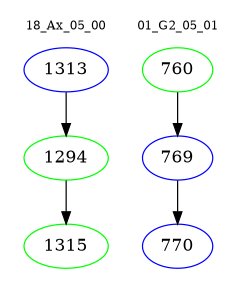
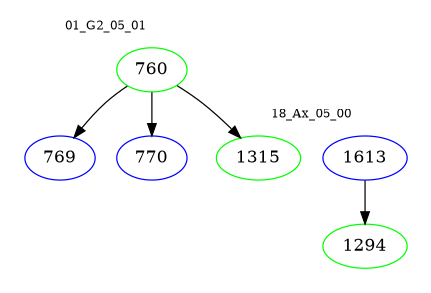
node "1313": label "1313" -> "1613"
edge "1294" -> "1315": now "760" -> "1315"
edge "769" -> "770": now "760" -> "770"
